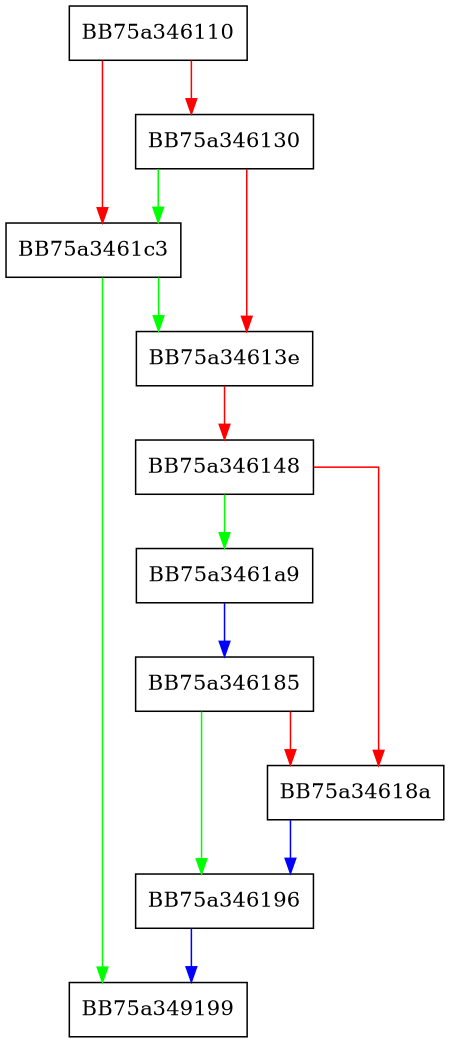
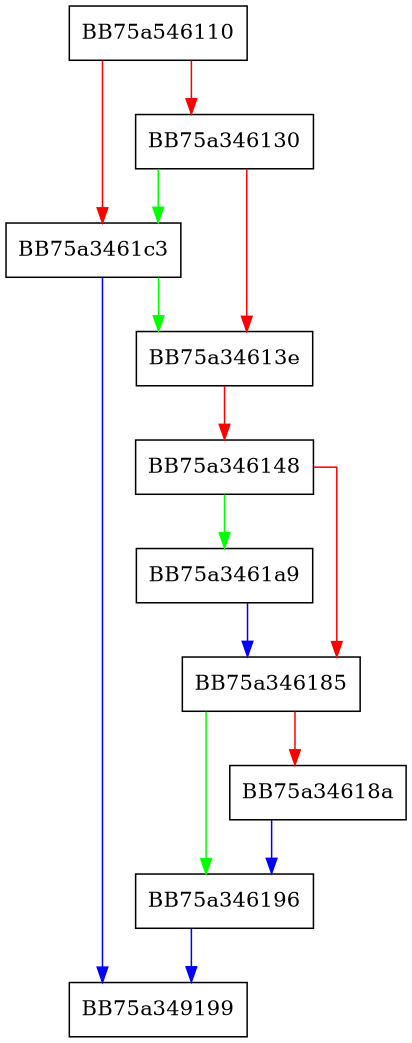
node "BB75a346110": label "BB75a346110" -> "BB75a546110"
edge "BB75a346148" -> "BB75a34618a": now "BB75a346148" -> "BB75a346185"
edge "BB75a3461c3" -> "BB75a349199": color green -> blue
